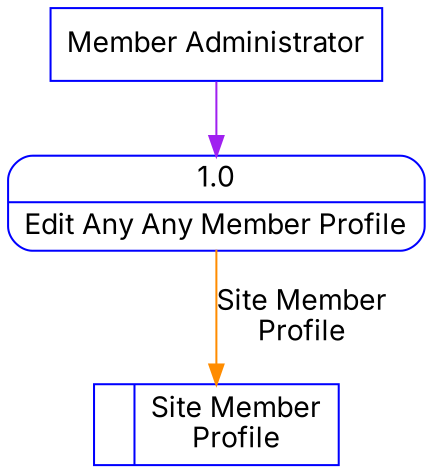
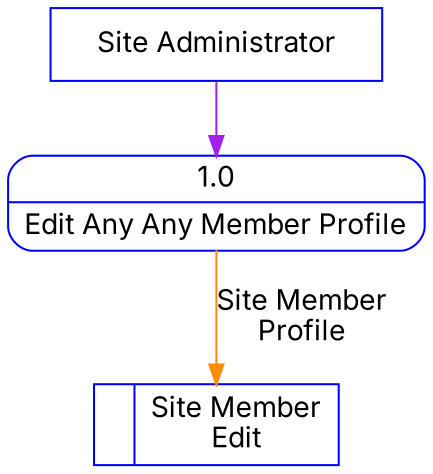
node "Member Administrator": label "Member Administrator" -> "Site Administrator"
node "Site Member": text "Profile" -> "Edit"
